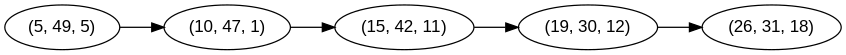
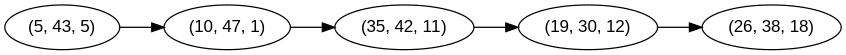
node "(5, 49, 5)": label "(5, 49, 5)" -> "(5, 43, 5)"
node "(15, 42, 11)": label "(15, 42, 11)" -> "(35, 42, 11)"
node "(26, 31, 18)": label "(26, 31, 18)" -> "(26, 38, 18)"
